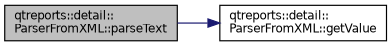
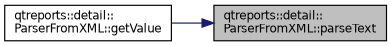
edge "qtreports::detail:: ParserFromXML::parseText" -> "qtreports::detail:: ParserFromXML::getValue": reversed
